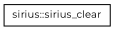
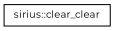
node "sirius::sirius_clear": label "sirius::sirius_clear" -> "sirius::clear_clear"
